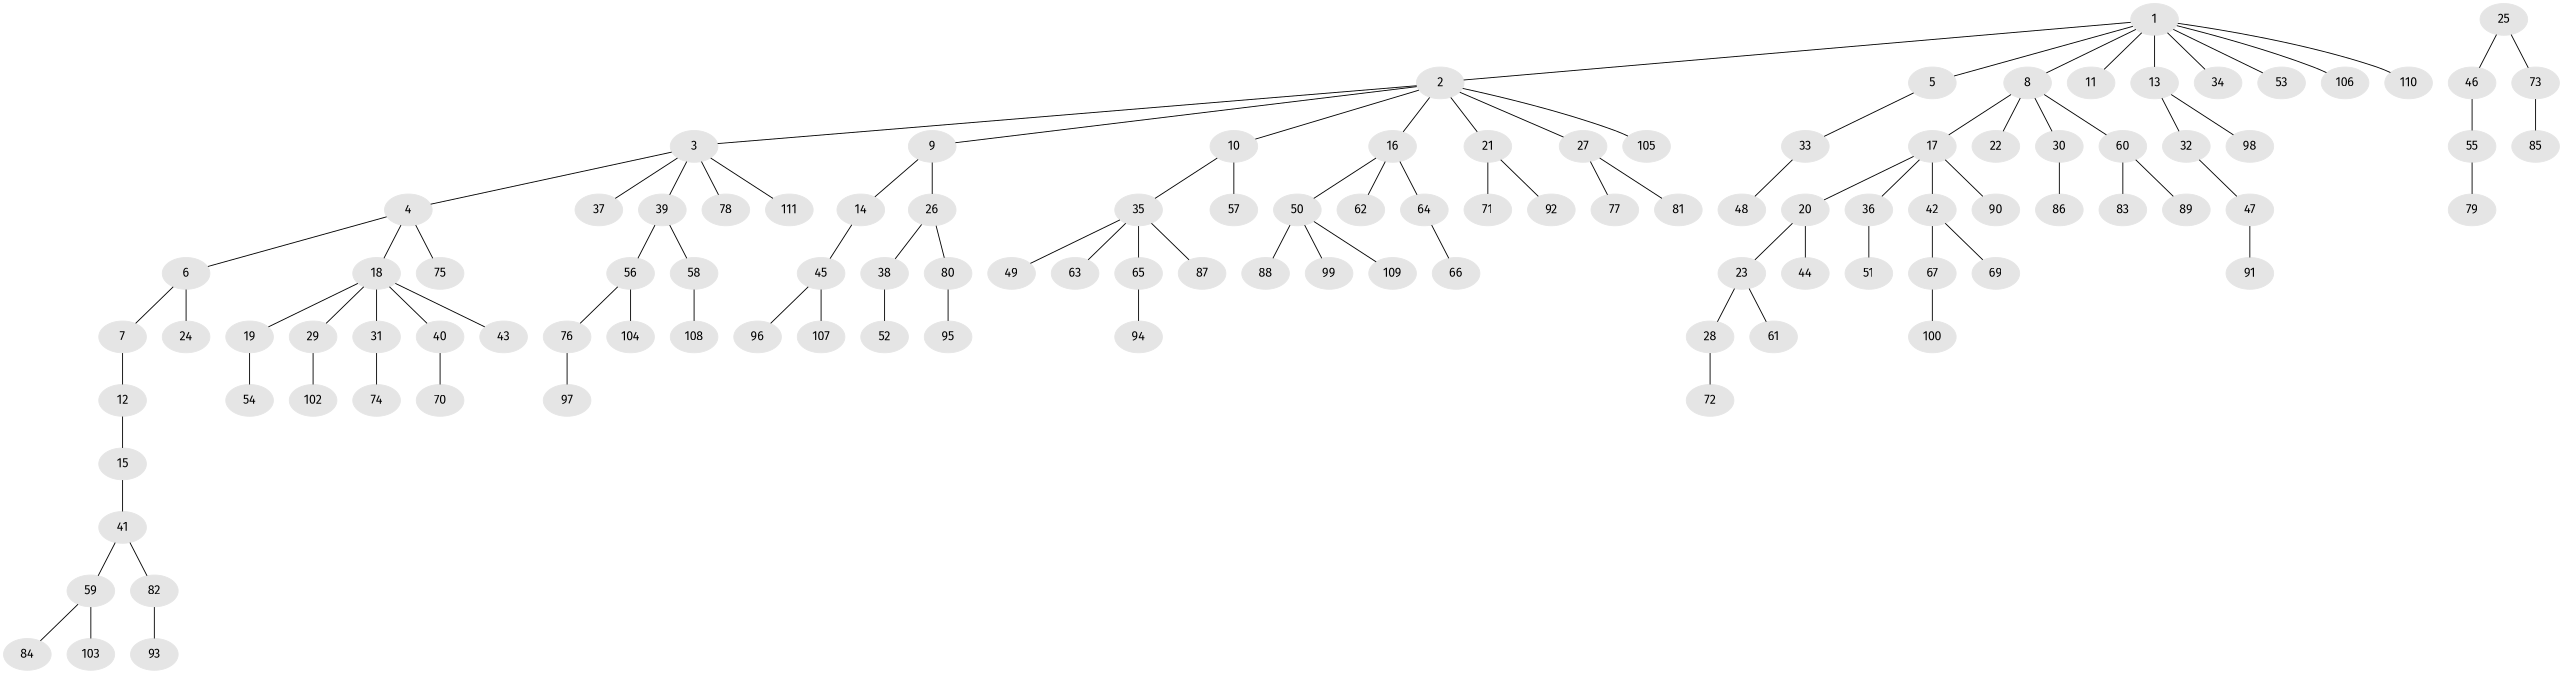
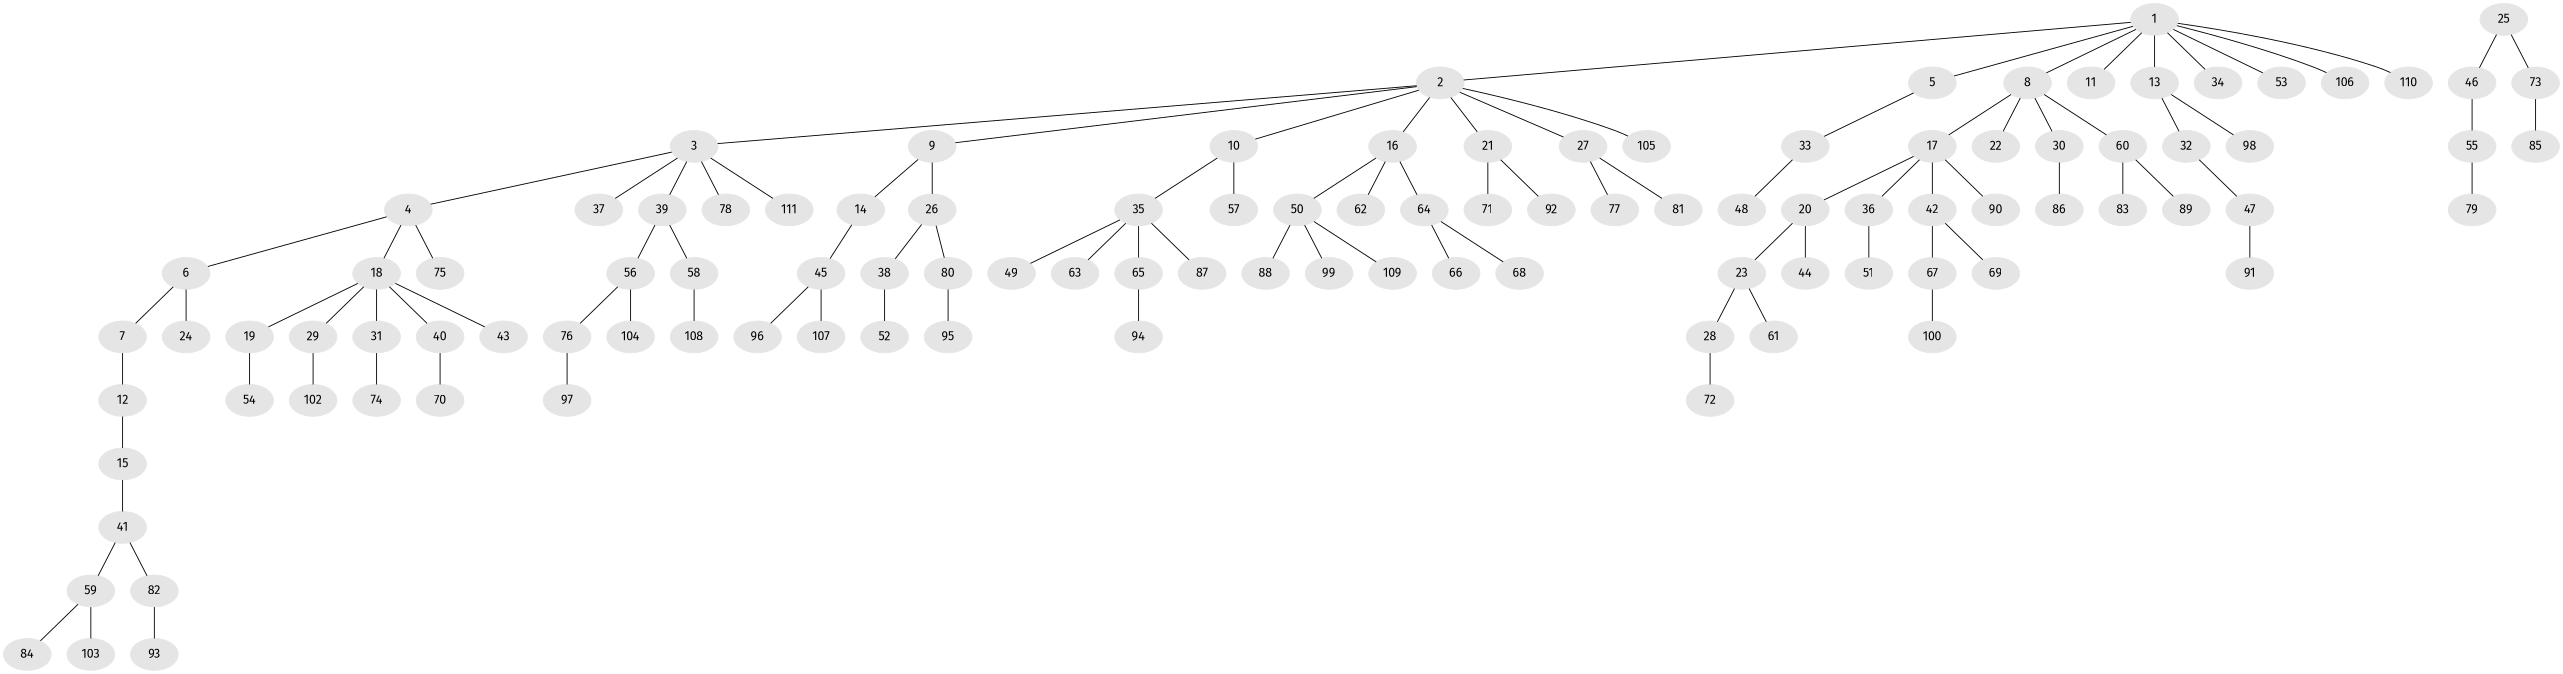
node "68": added
